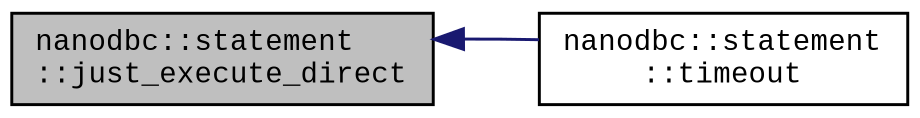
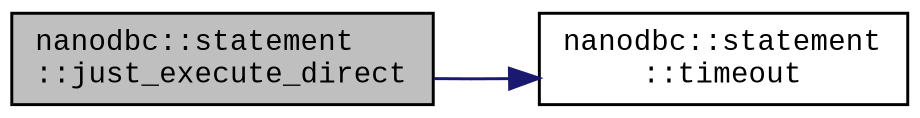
edge "nanodbc::statement ::timeout" -> "nanodbc::statement ::just_execute_direct": reversed
